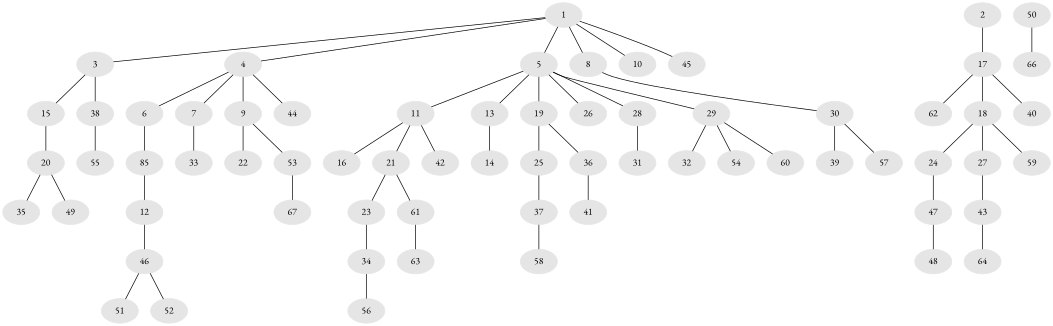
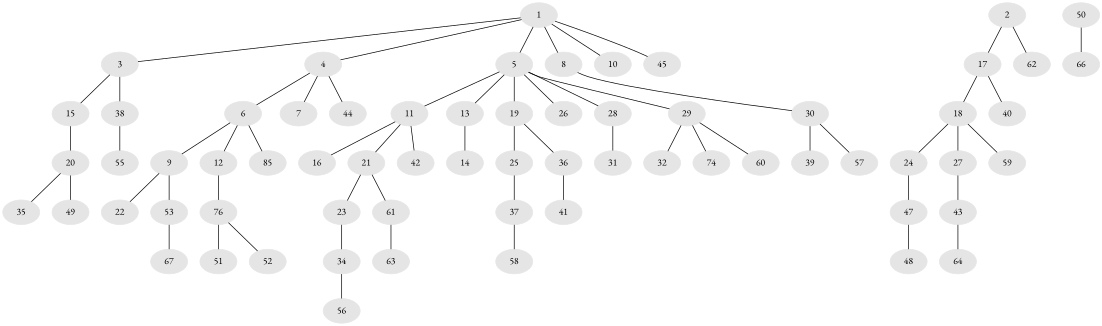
edge "4" -- "9": now "6" -- "9"
edge "17" -- "62": now "2" -- "62"
node "33": removed
node "54": label "54" -> "74"
edge "85" -- "12": now "6" -- "12"
node "46": label "46" -> "76"
